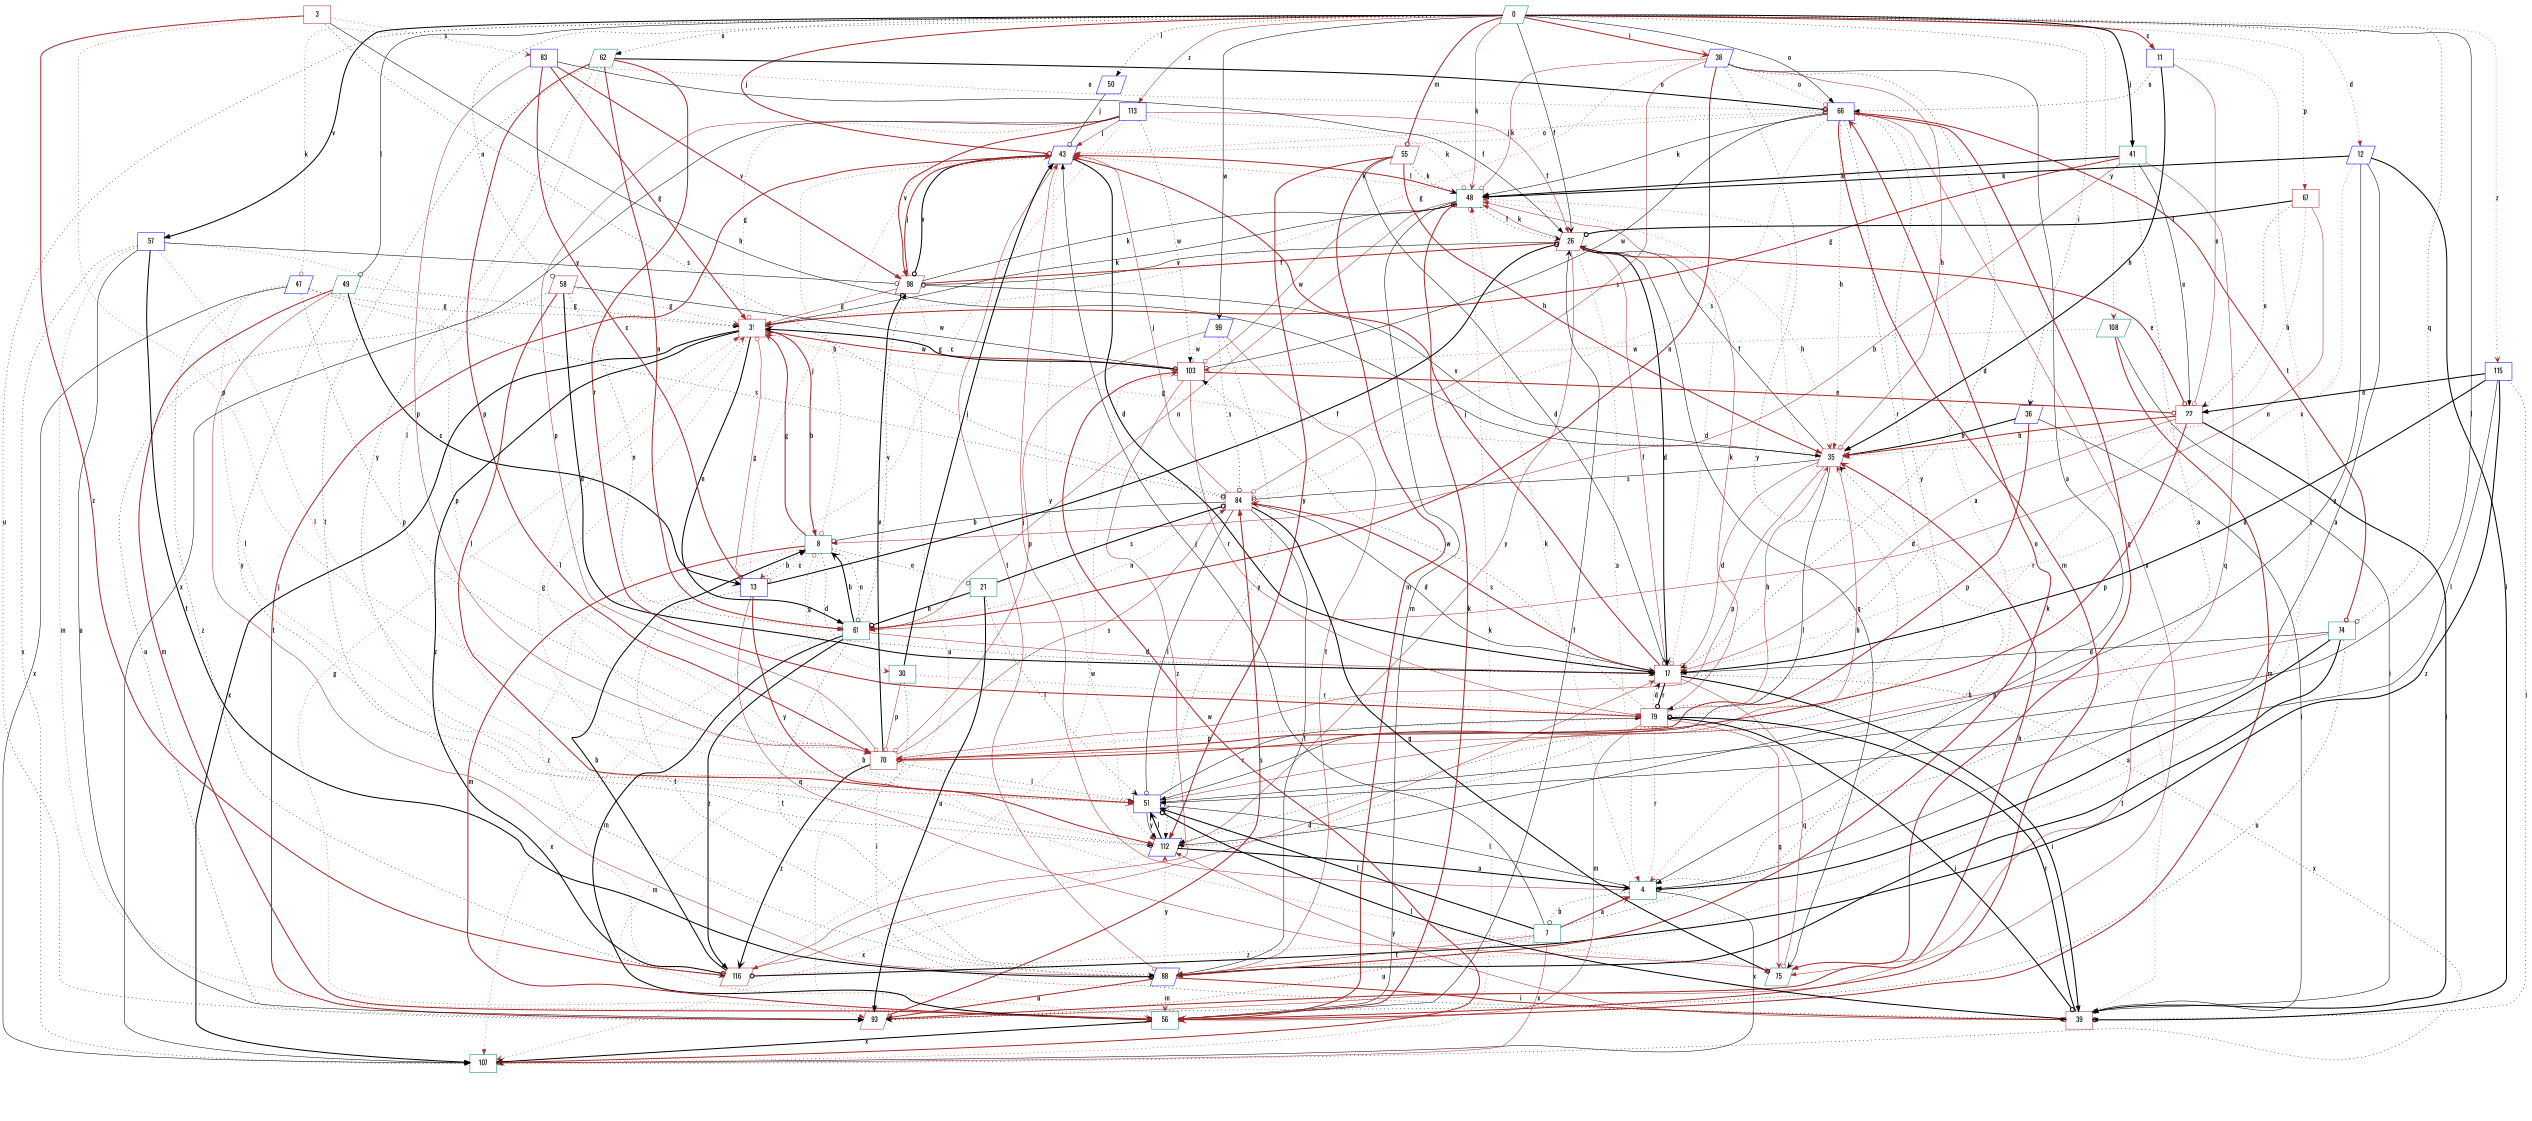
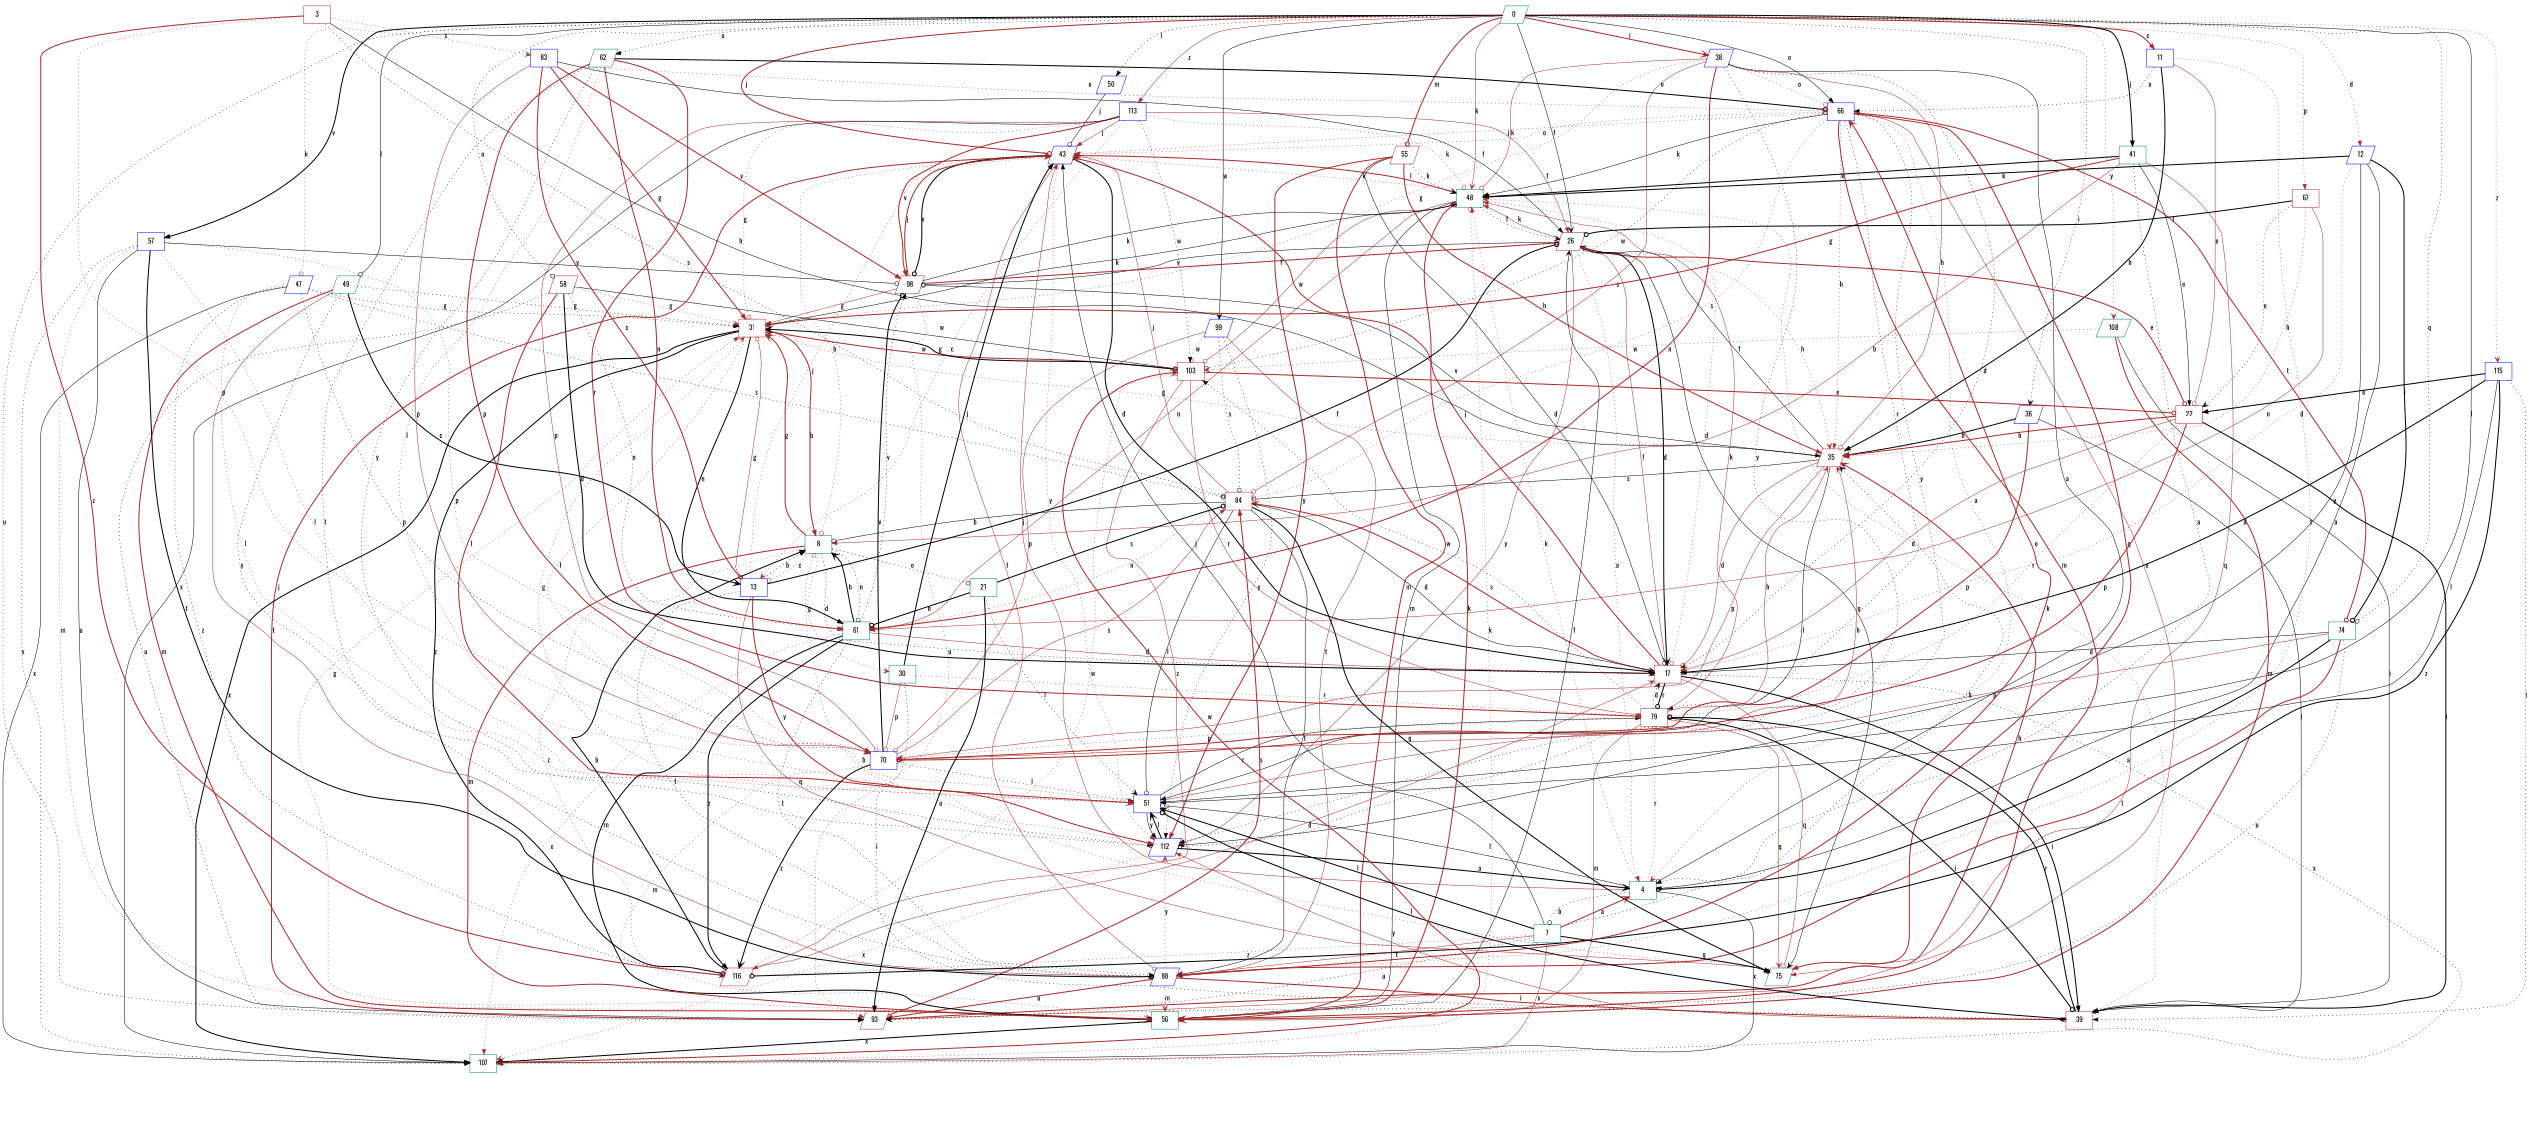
edge "66" -> "103": style solid -> dotted
edge "12" -> "17": label "x" -> "d"
edge "12" -> "39": now "12" -> "74"
node "70": color brown -> blue
edge "74" -> "88": color black -> brown
edge "7" -> "75": added, label "q"
